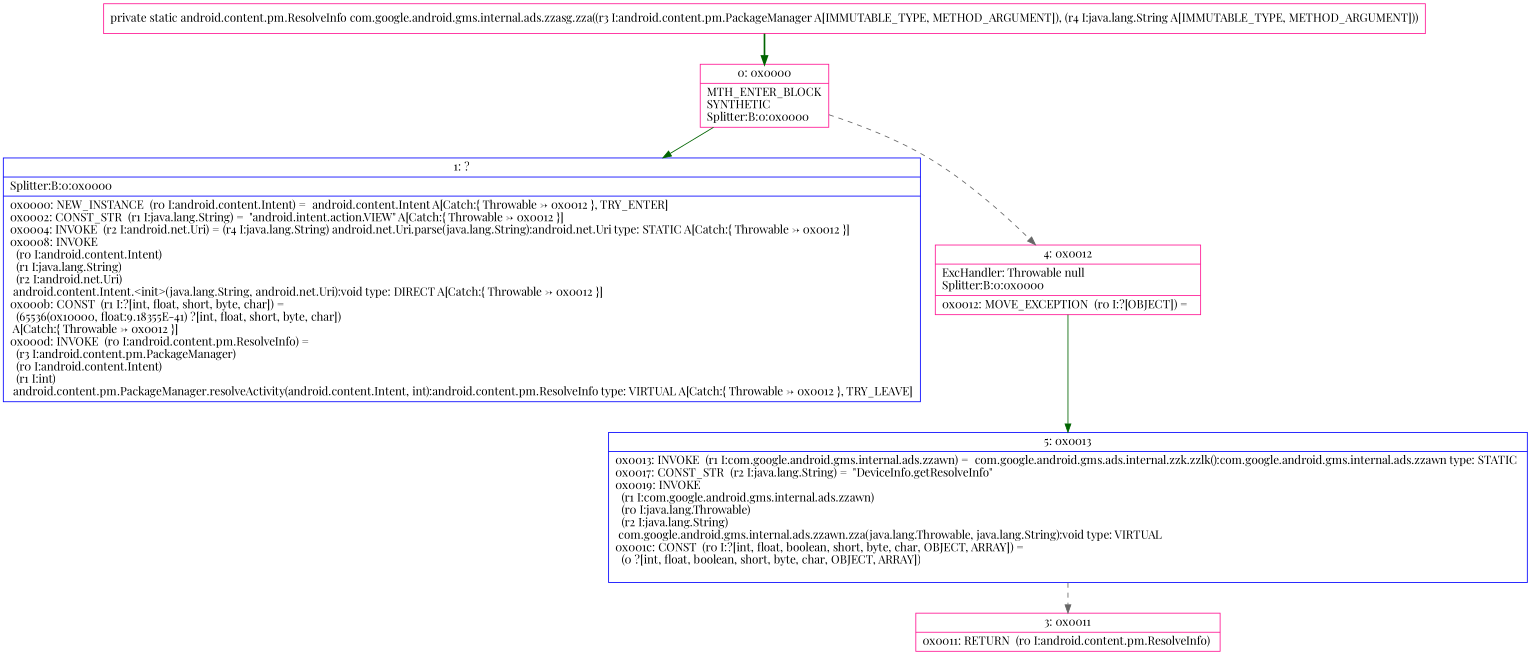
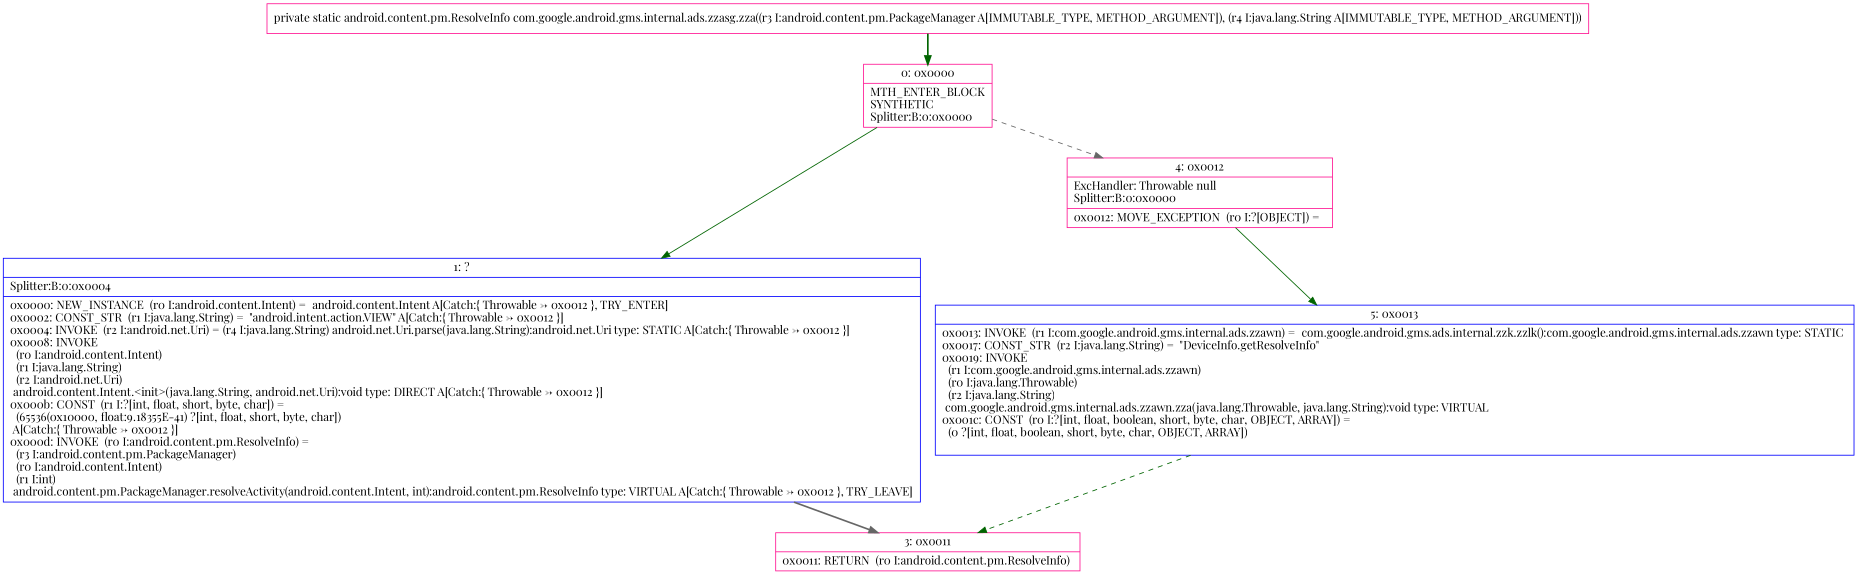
node "1: ?": text "Splitter:B:0:0x0000" -> "Splitter:B:0:0x0004"
edge "1: ?" -> "3: 0x0011": added
edge "5: 0x0013" -> "3: 0x0011": color gray40 -> darkgreen
